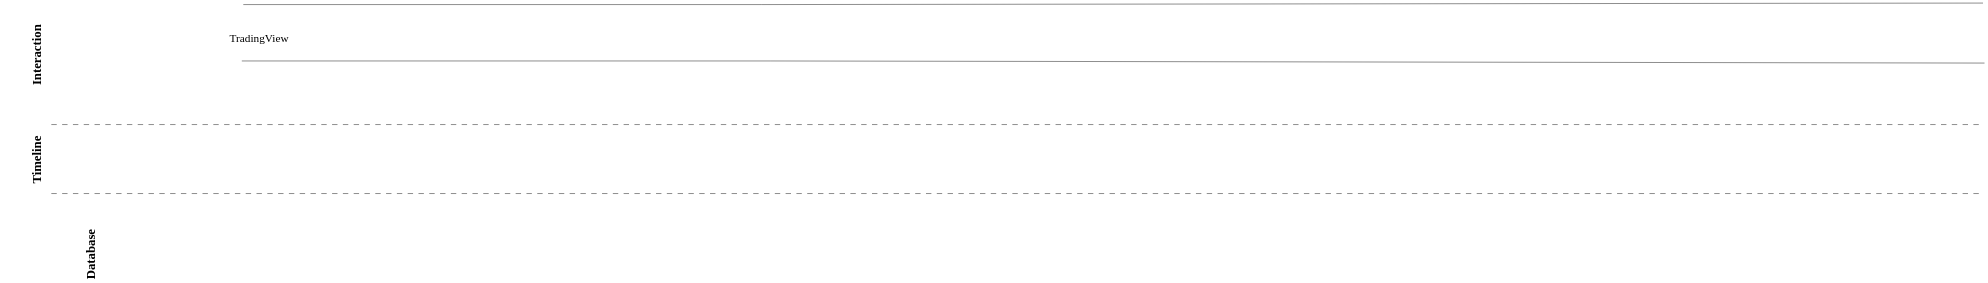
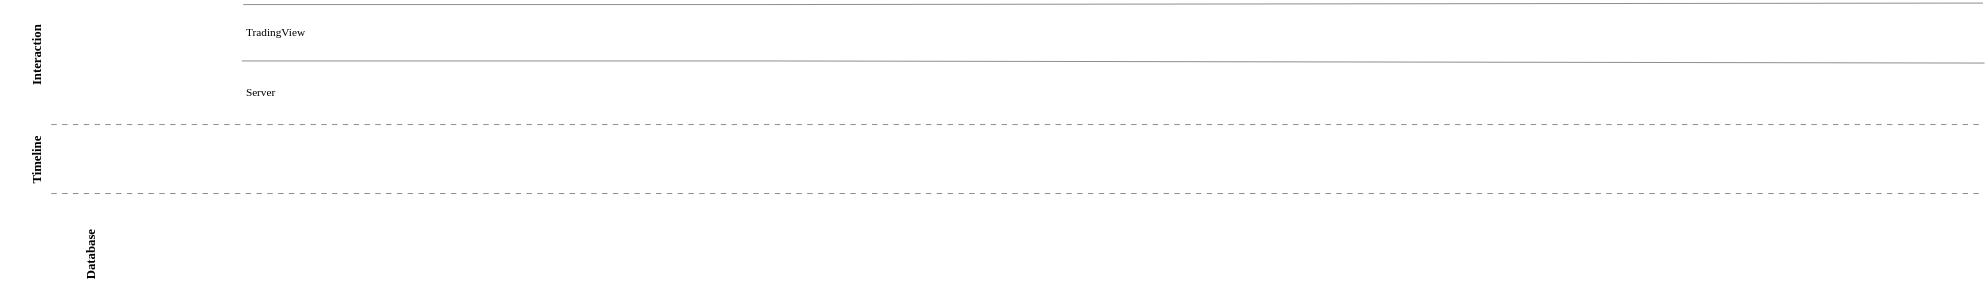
node "TradingView": moved (259, 38) -> (275, 32)
node "Server": added
